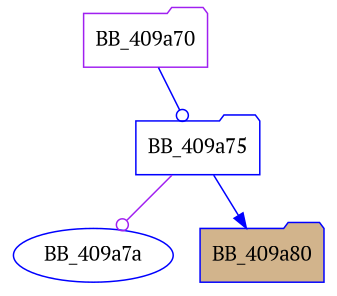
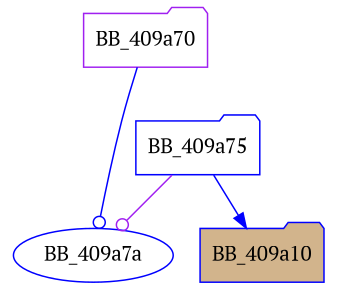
edge "BB_409a70" -> "BB_409a75": now "BB_409a70" -> "BB_409a7a"
node "BB_409a80": label "BB_409a80" -> "BB_409a10"
